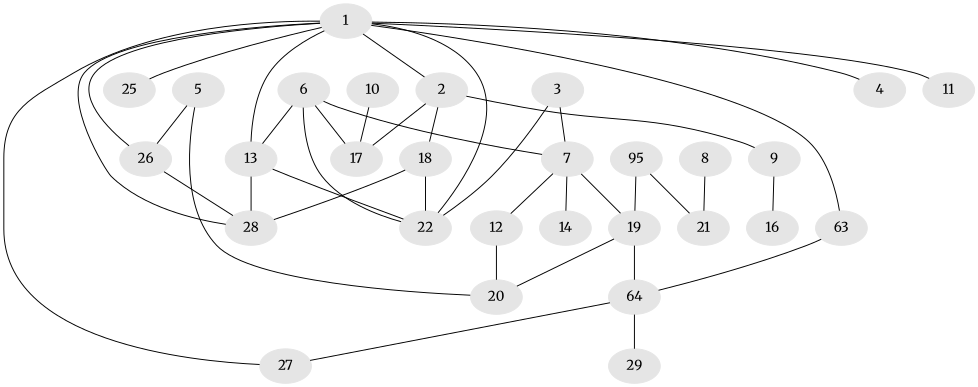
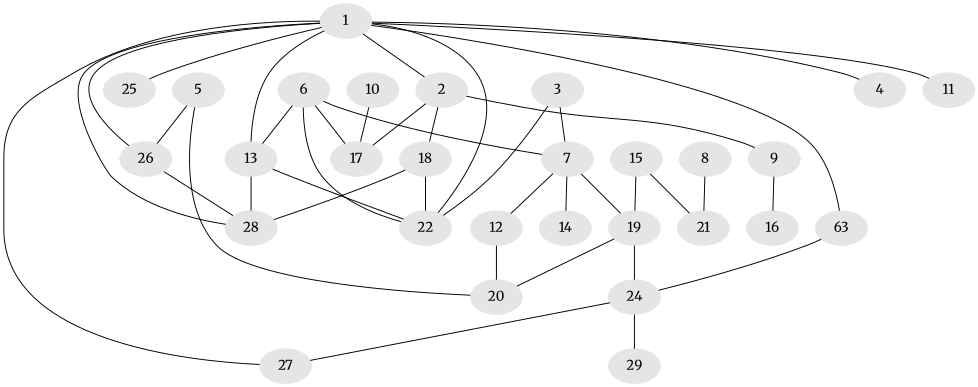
node "95": label "95" -> "15"
node "64": label "64" -> "24"
